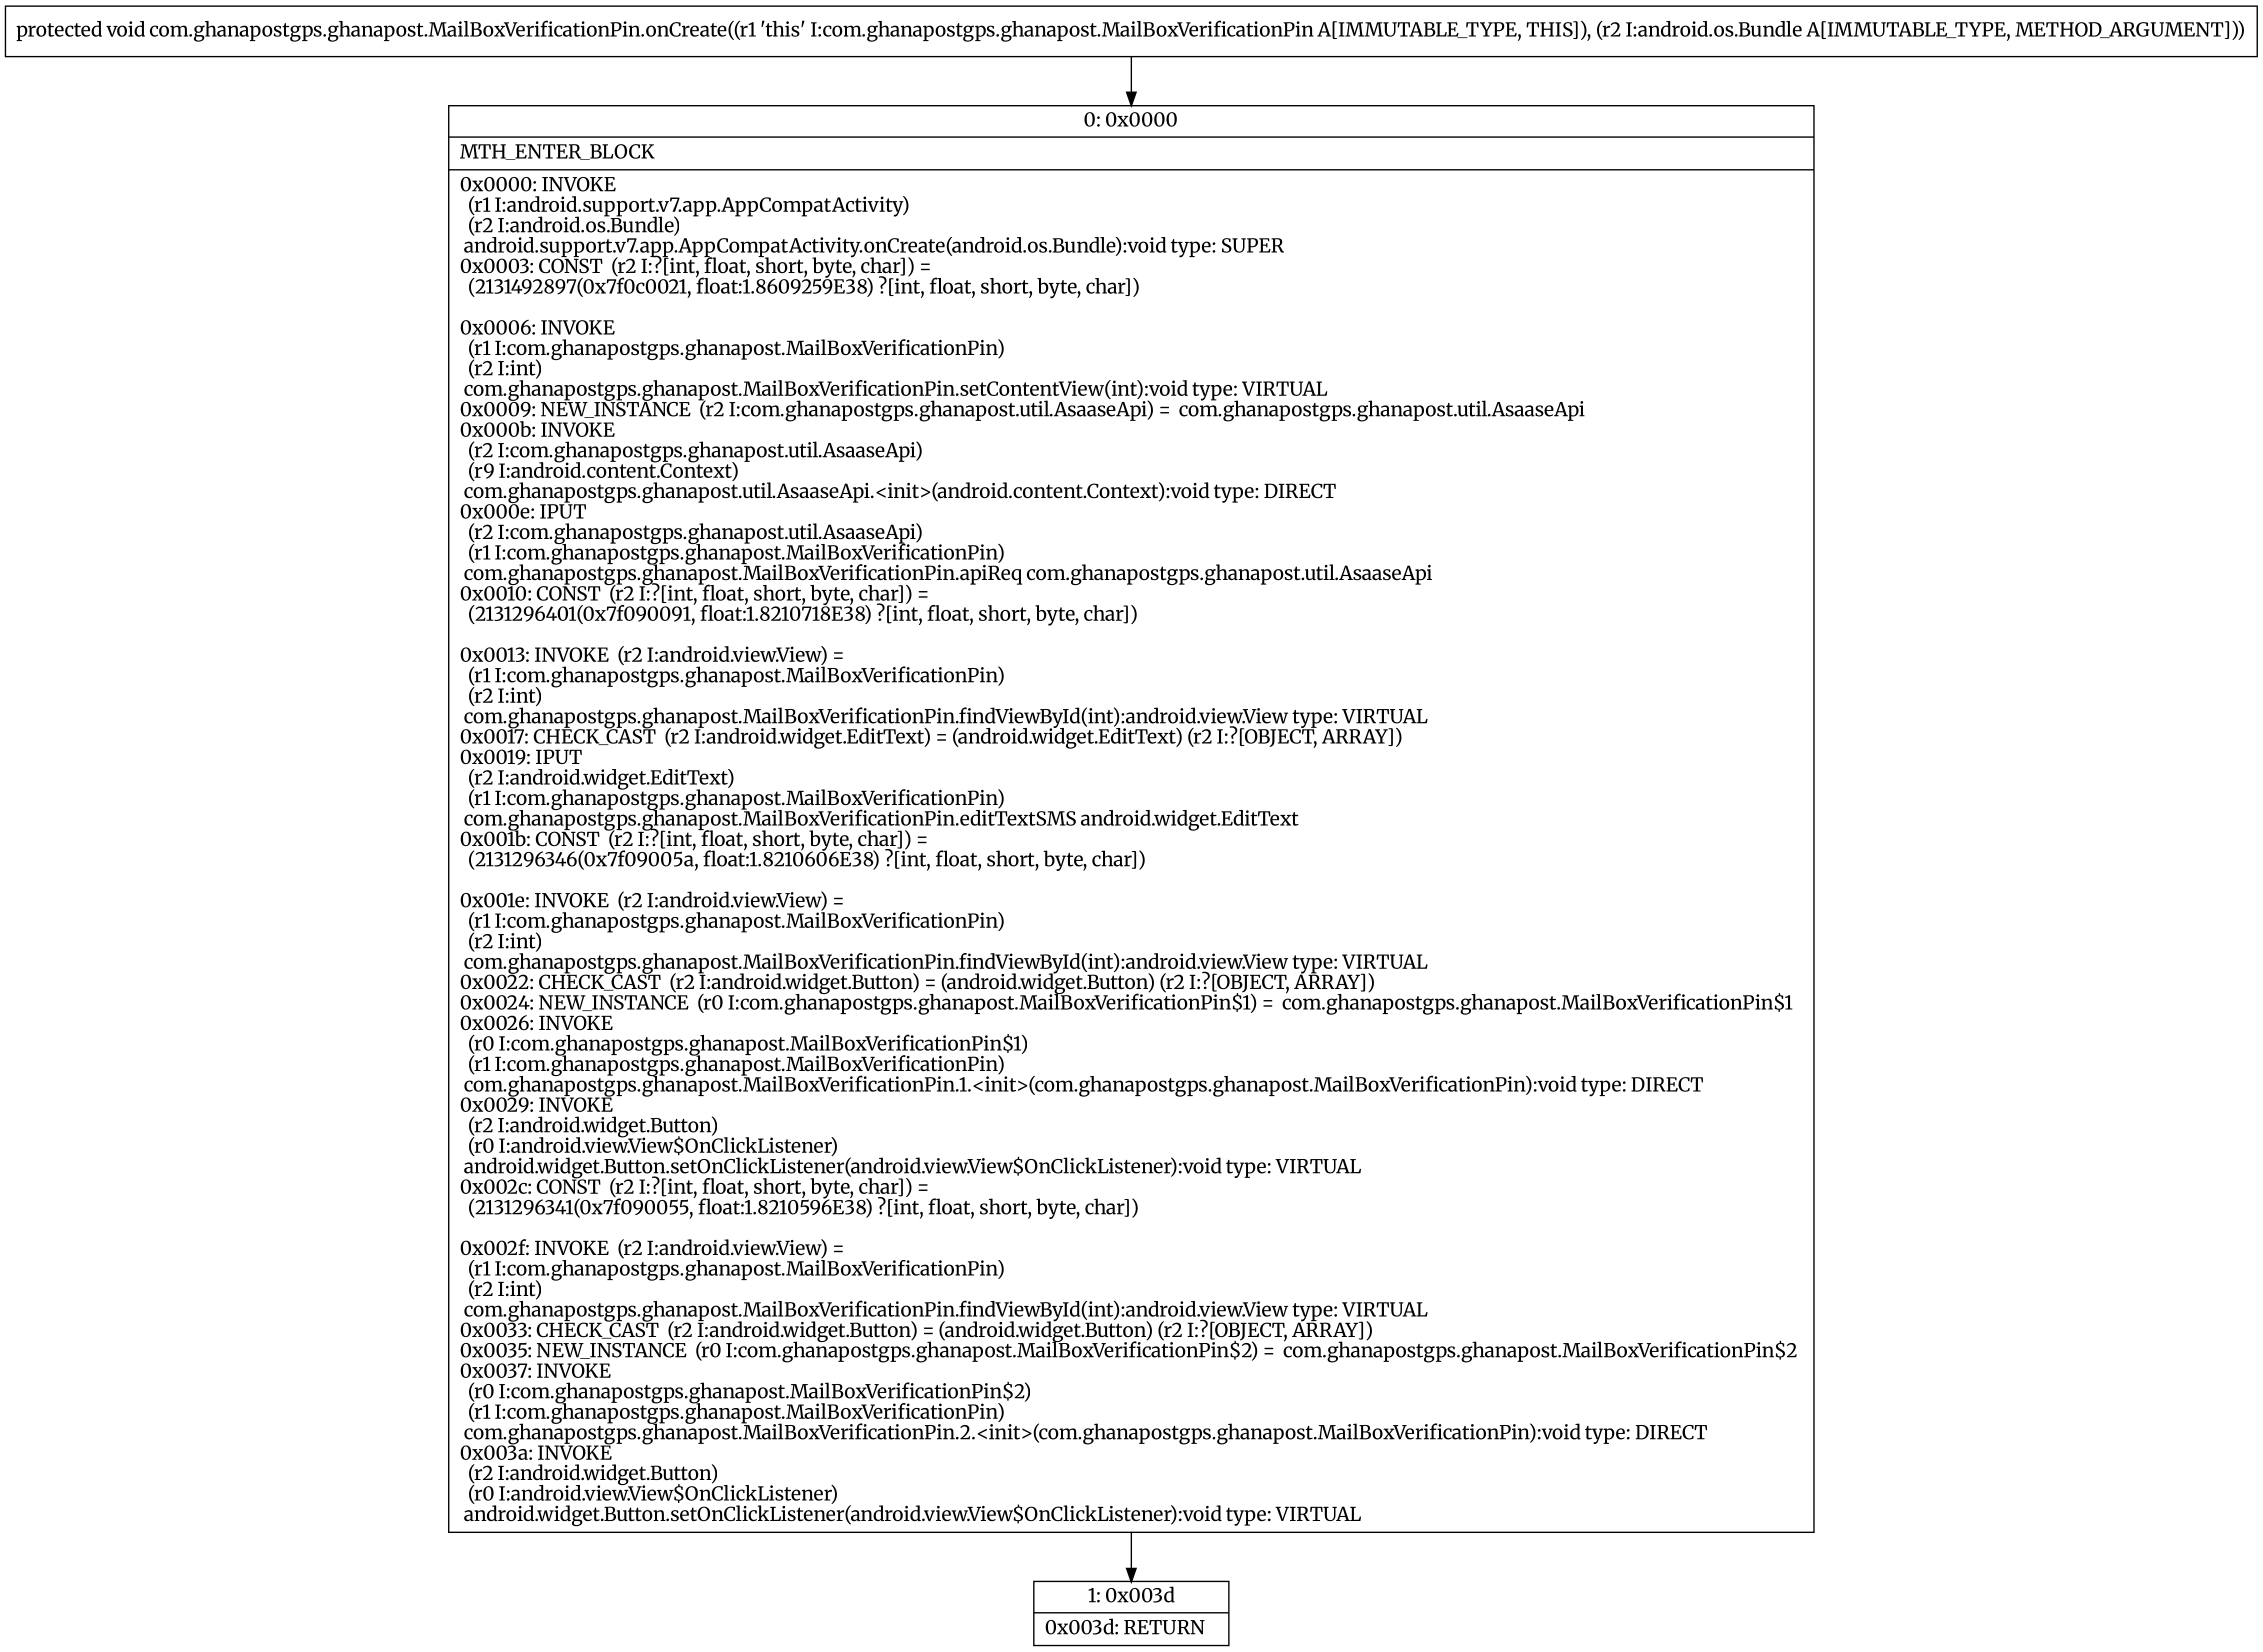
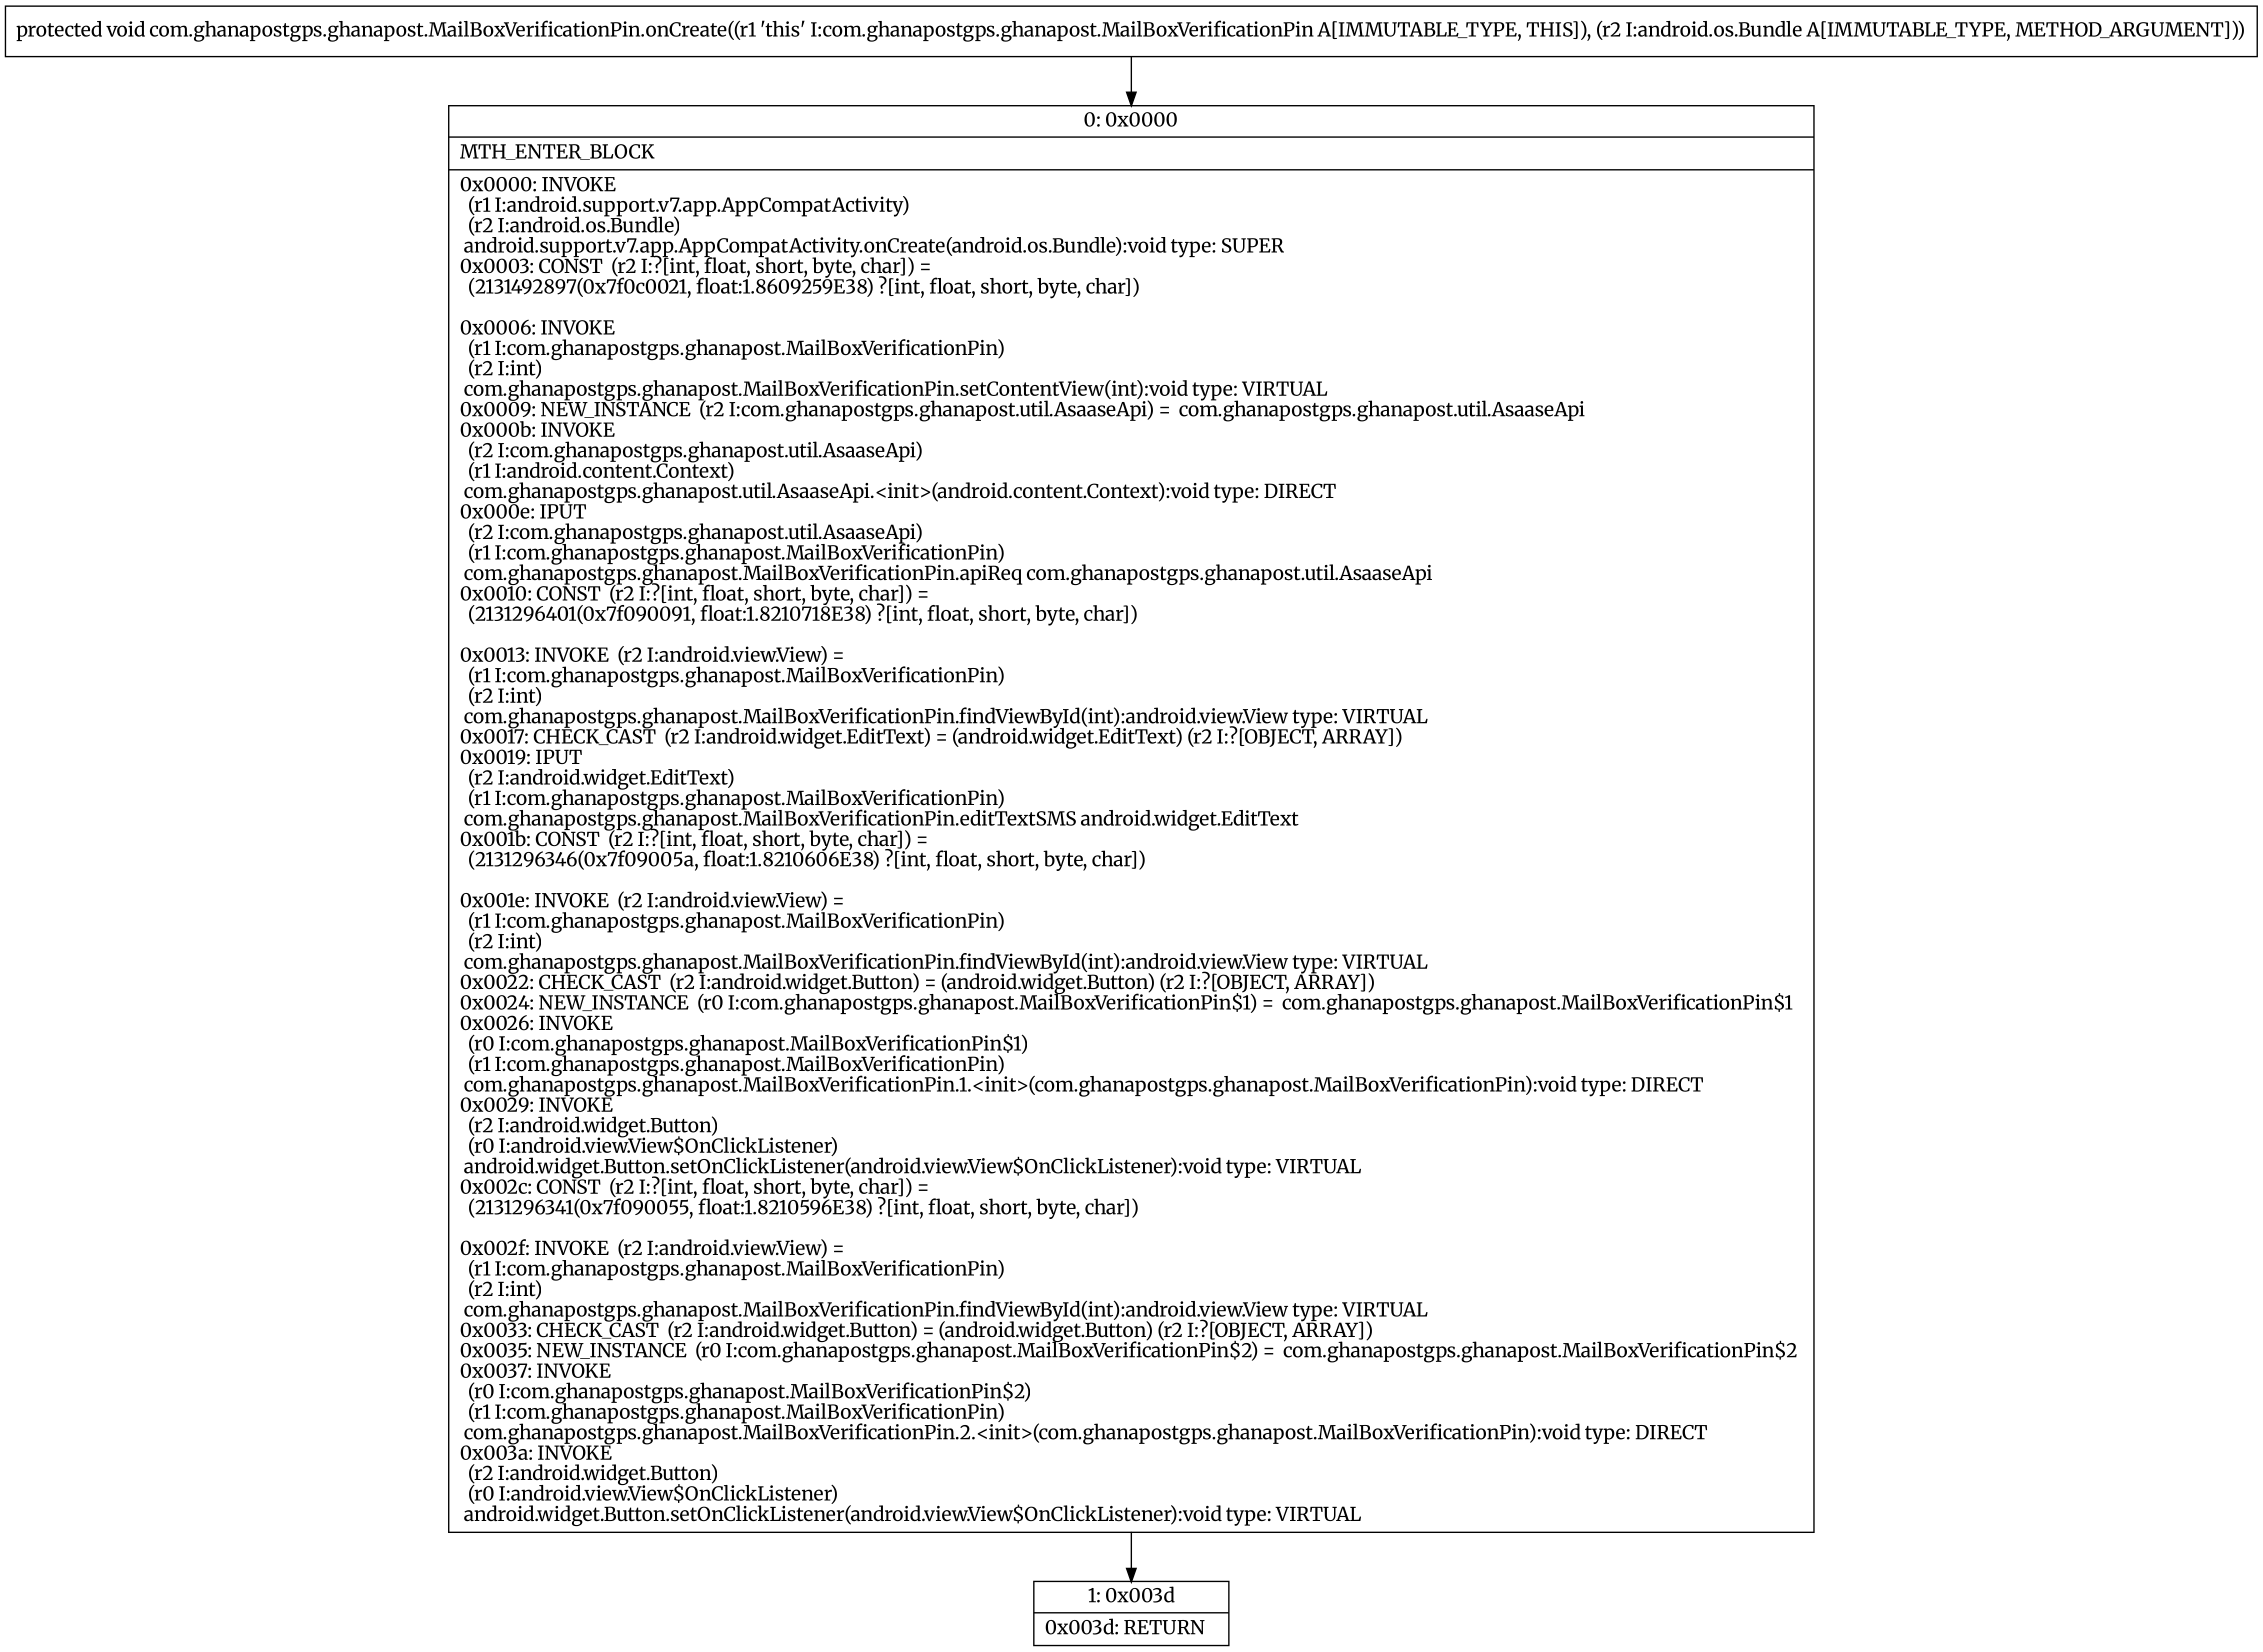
node "0: 0x0000": text "(r9 I:android.content.Context)" -> "(r1 I:android.content.Context)"
